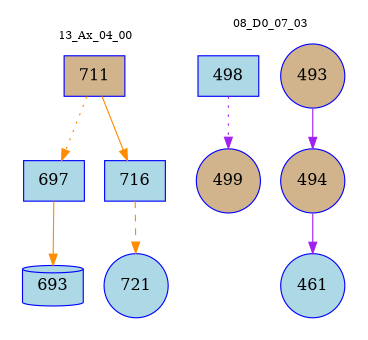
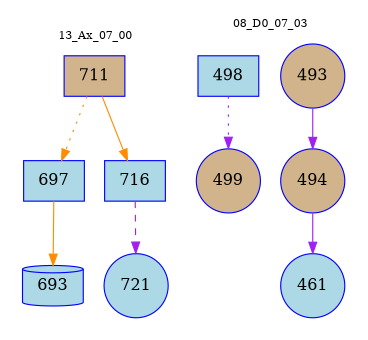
cluster "13_Ax_04_00": label "13_Ax_04_00" -> "13_Ax_07_00"
edge "716" -> "721": color darkorange -> purple
